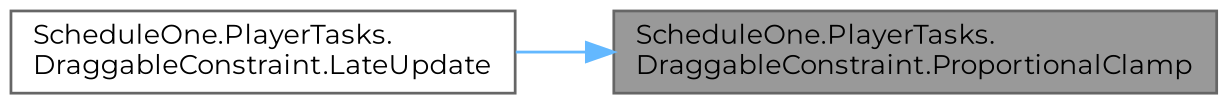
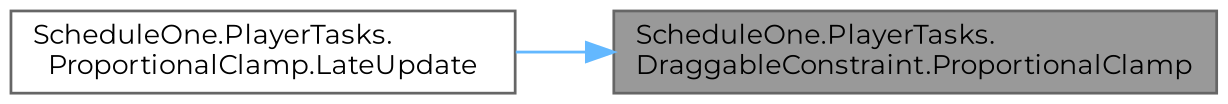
node "ScheduleOne.PlayerTasks. DraggableConstraint.LateUpdate": label "ScheduleOne.PlayerTasks. DraggableConstraint.LateUpdate" -> "ScheduleOne.PlayerTasks. ProportionalClamp.LateUpdate"
